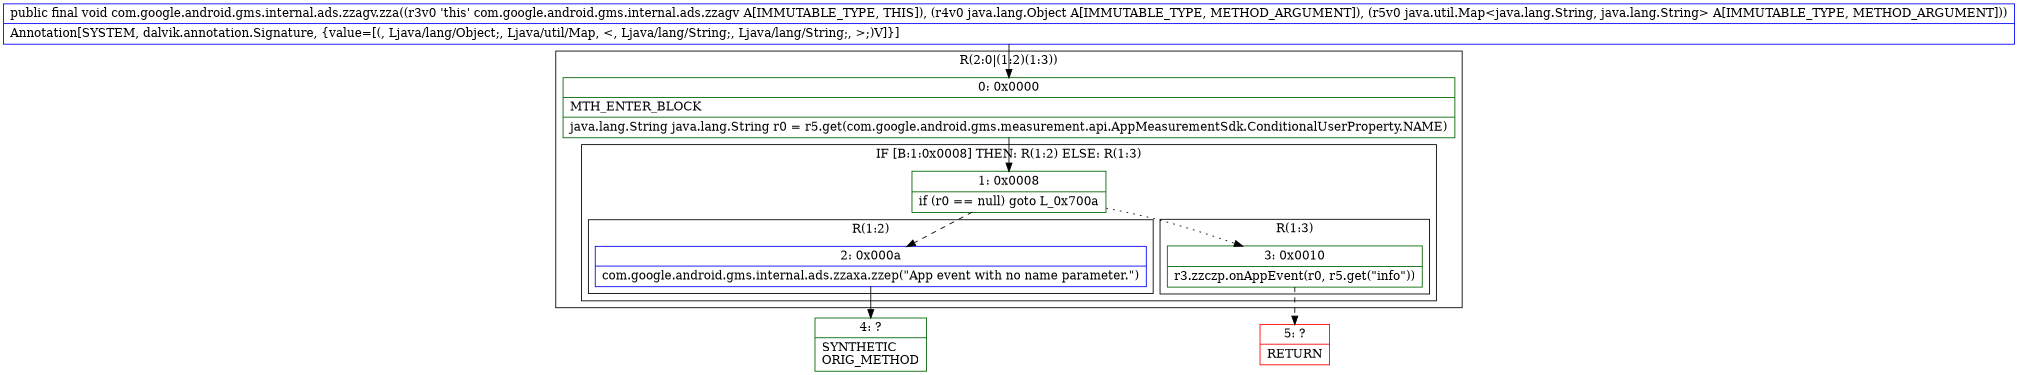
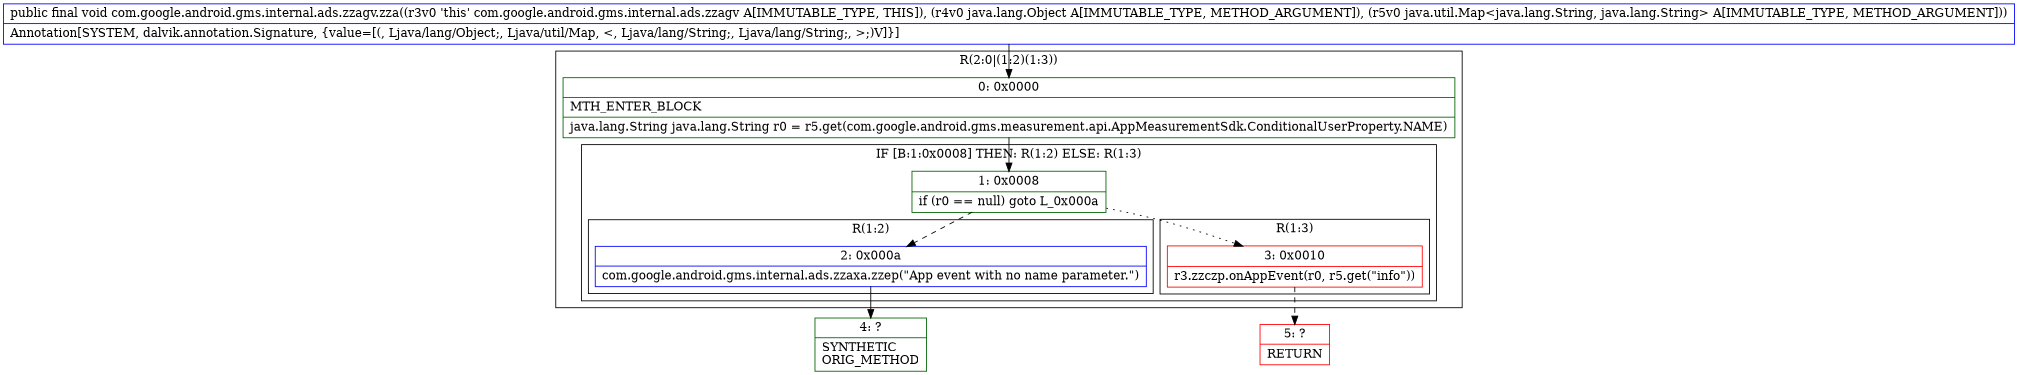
node "1: 0x0008": text "if (r0 == null) goto L_0x700a" -> "if (r0 == null) goto L_0x000a"
node "3: 0x0010": color darkgreen -> red
